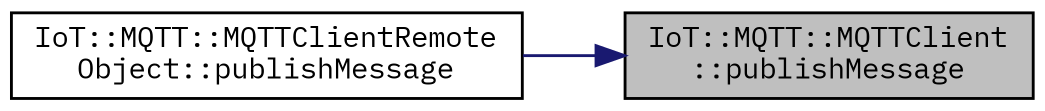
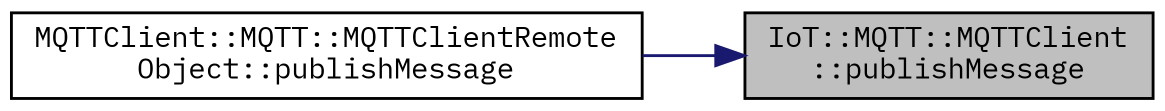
node "IoT::MQTT::MQTTClientRemote Object::publishMessage": label "IoT::MQTT::MQTTClientRemote Object::publishMessage" -> "MQTTClient::MQTT::MQTTClientRemote Object::publishMessage"
